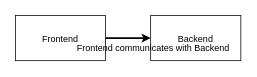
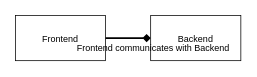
edge "Frontend" -> "Backend": arrowhead classic -> diamond
